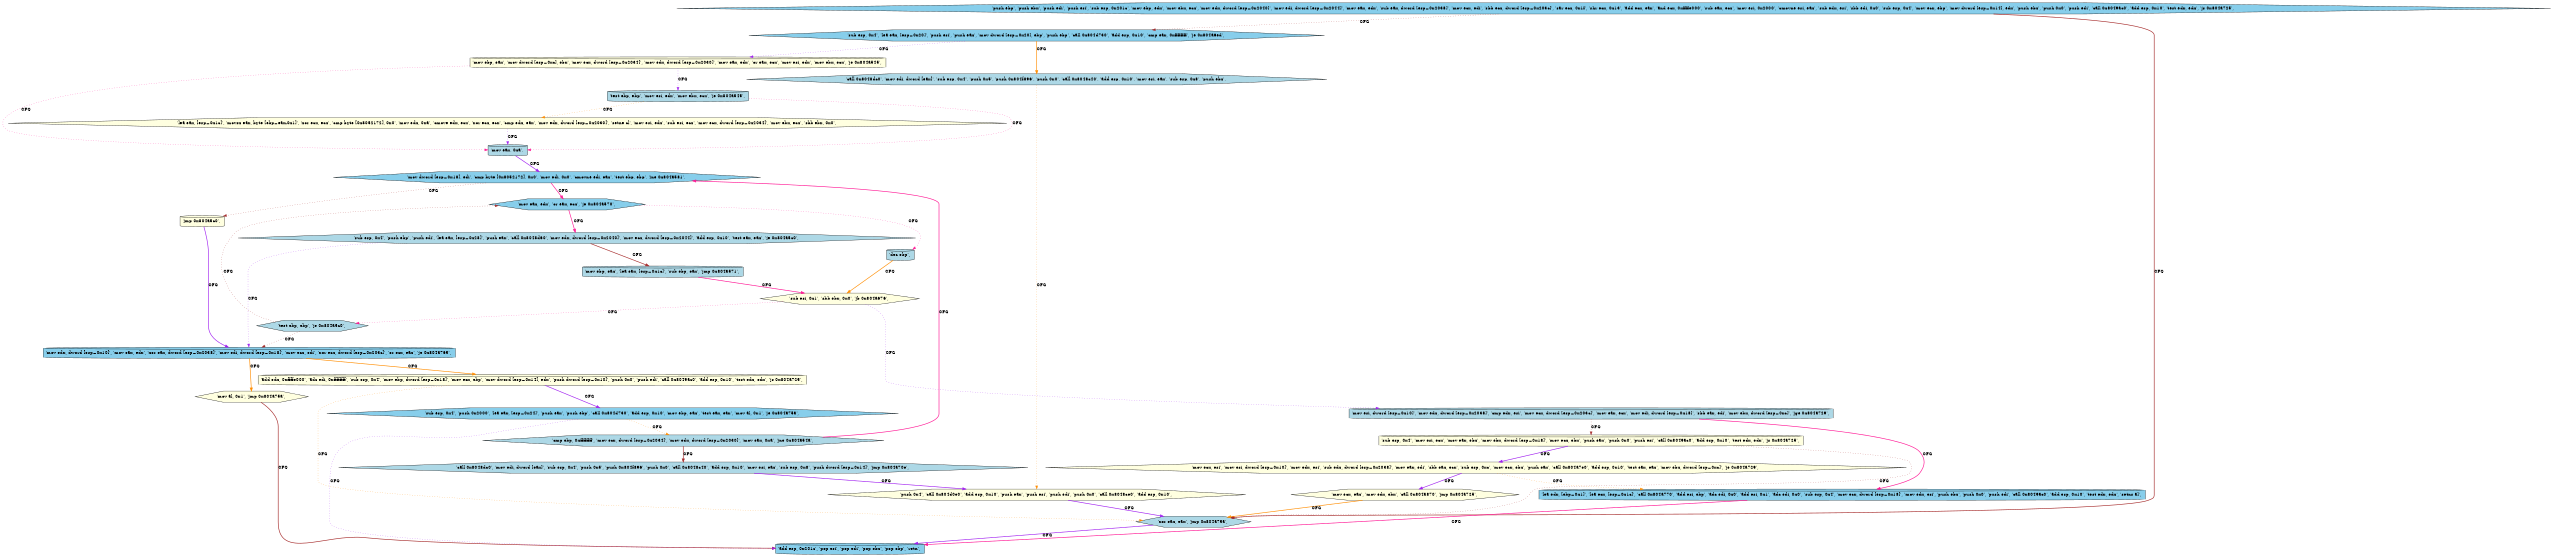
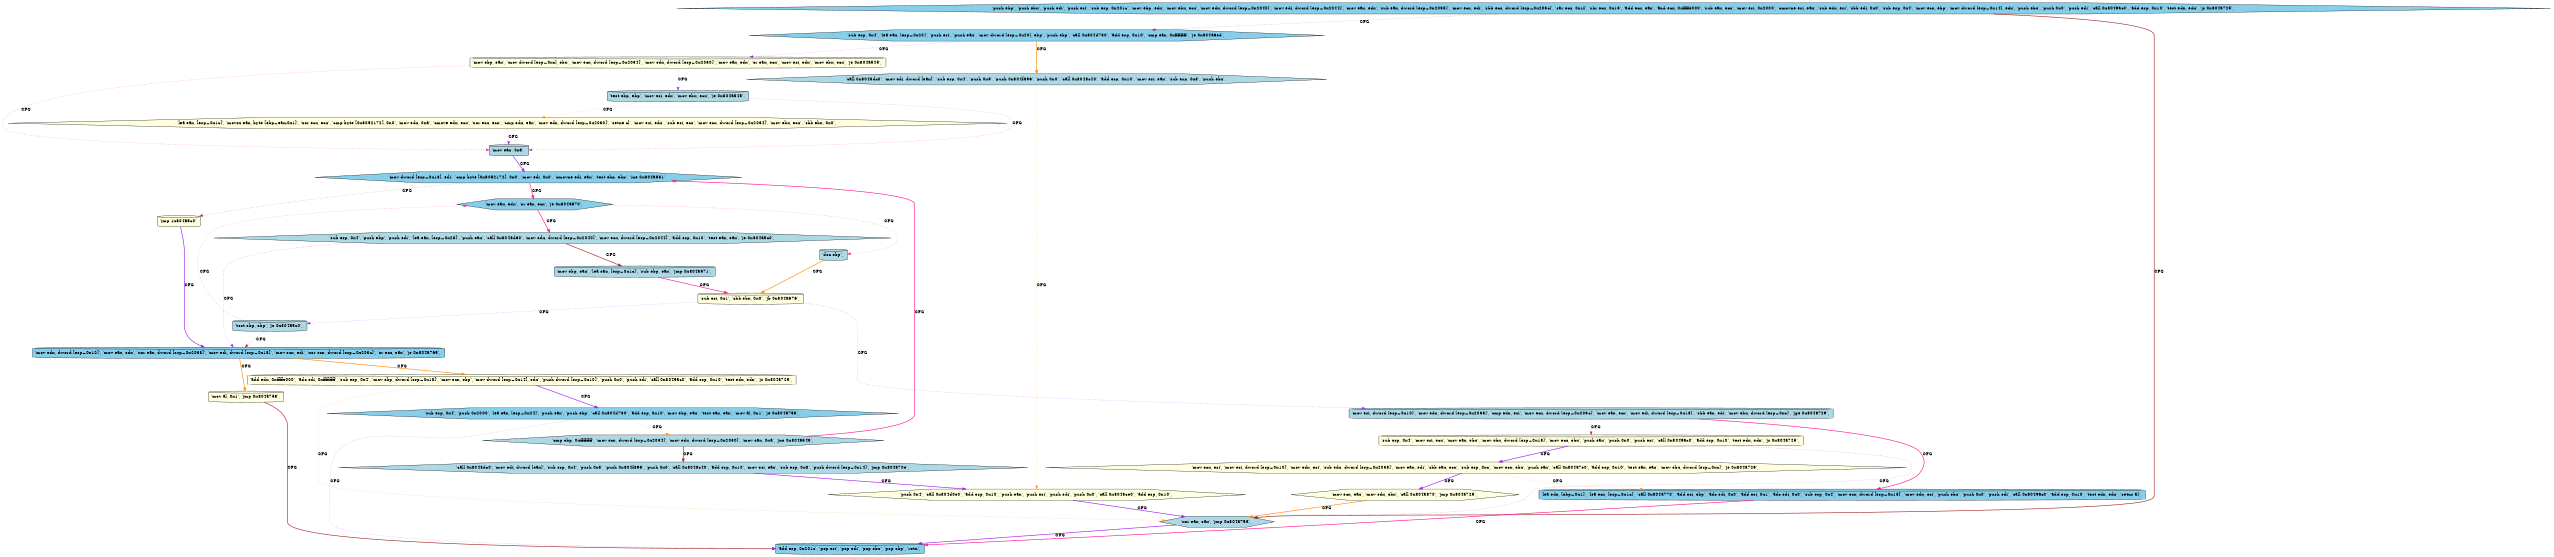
edge "'test ebp, ebp', 'je 0x804a5c0'," -> "'mov eax, edx', 'or eax, ecx', 'je 0x804a570',": color brown -> deeppink
node "'jmp 0x804a5c0',": label "'jmp 0x804a5c0'," -> "'jmp 1x804a5c0',"
node "'sub esi, 0x1', 'sbb ebx, 0x0', 'jb 0x804a676',": shape hexagon -> cylinder
edge "'sub esi, 0x1', 'sbb ebx, 0x0', 'jb 0x804a676'," -> "'test ebp, ebp', 'je 0x804a5c0',": color deeppink -> purple
node "'test ebp, ebp', 'je 0x804a5c0',": shape hexagon -> cylinder
node "'mov al, 0x1', 'jmp 0x804a75a',": shape hexagon -> cylinder
